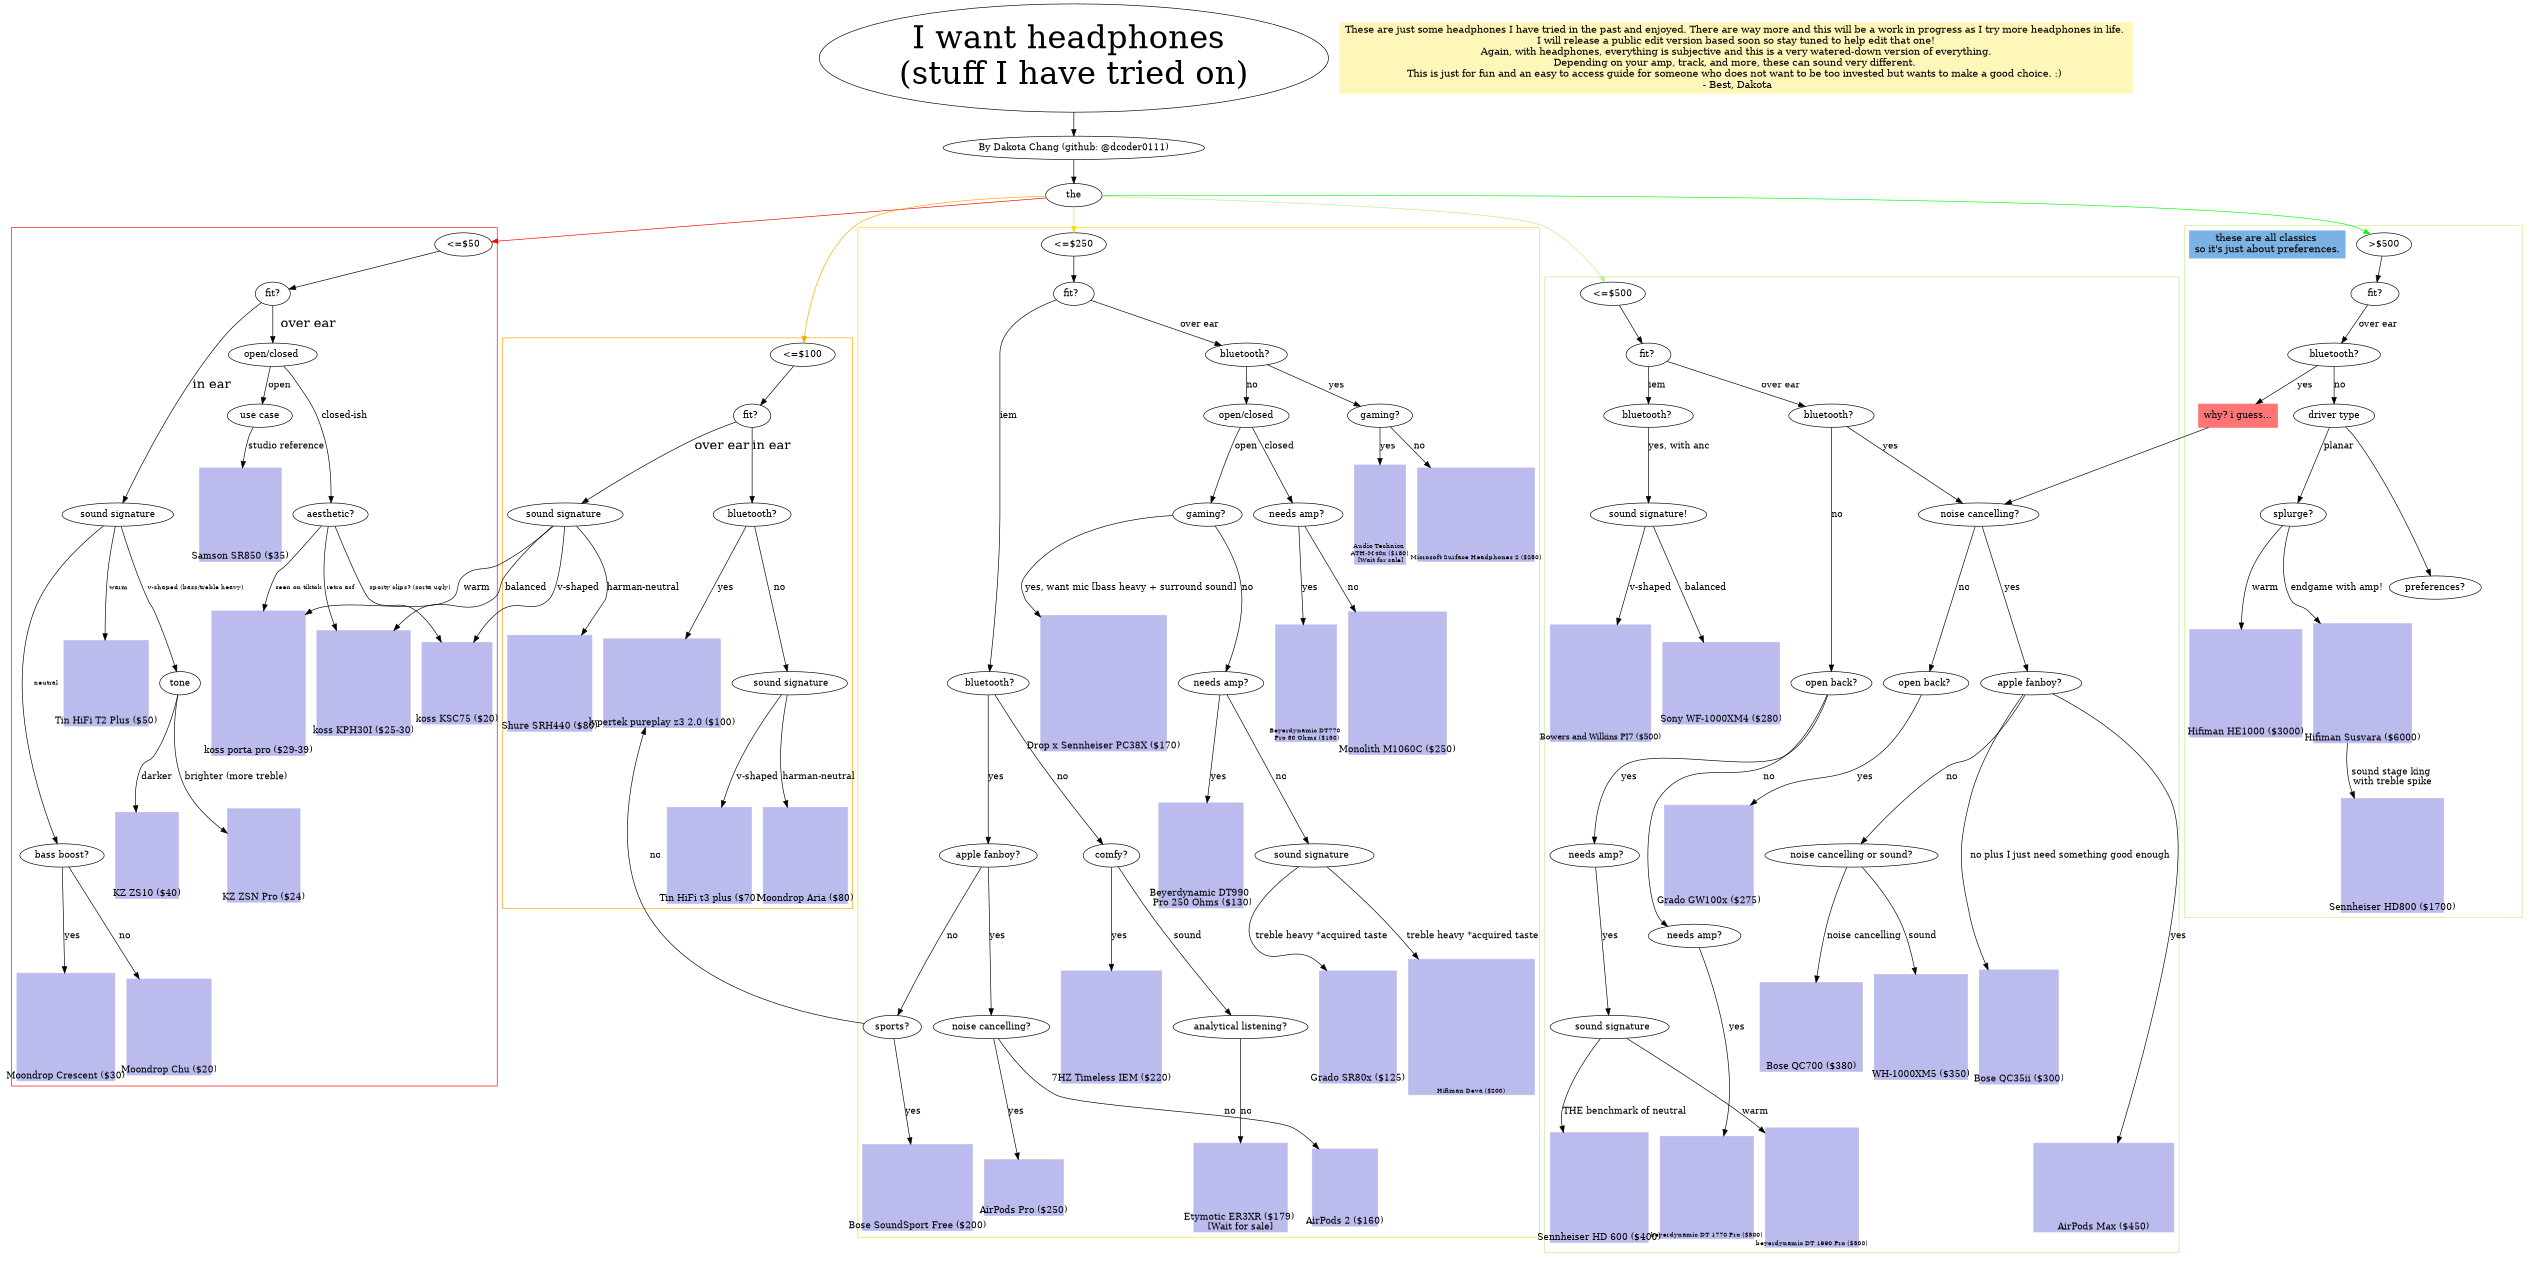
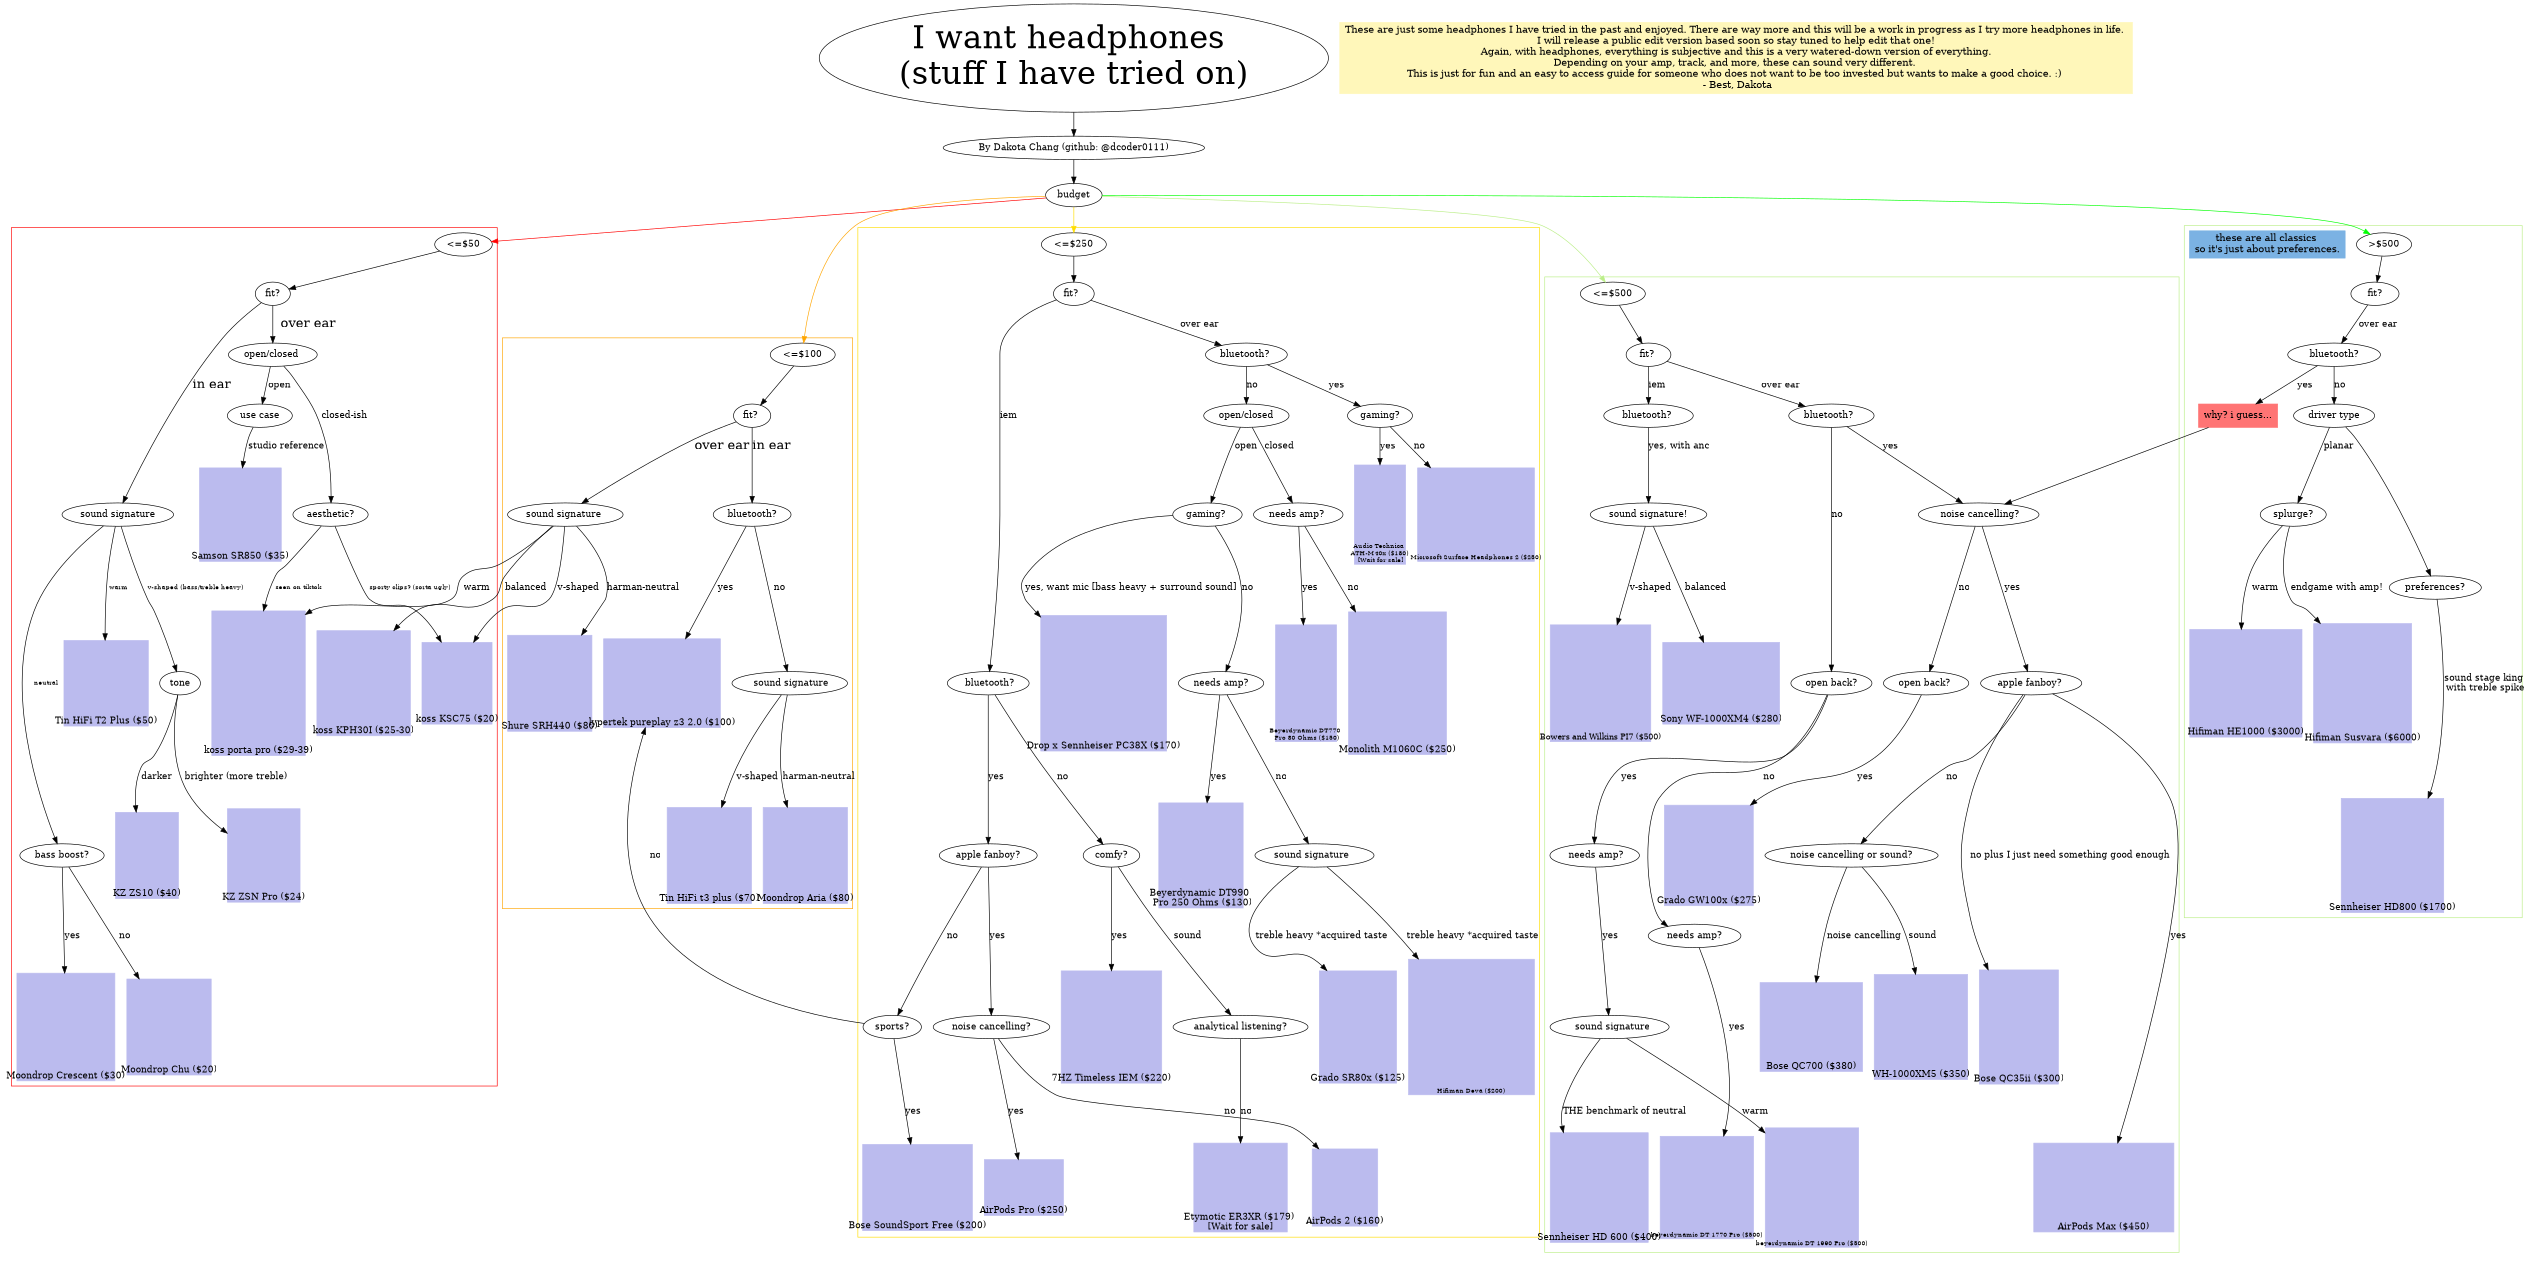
node "the": label "the" -> "budget"
edge "aesthetic?" -> "koss KPH30I ($25-30)": removed, label "retro asf"
edge "Hifiman Susvara ($6000)" -> "Sennheiser HD800 ($1700)": now "preferences?" -> "Sennheiser HD800 ($1700)"
